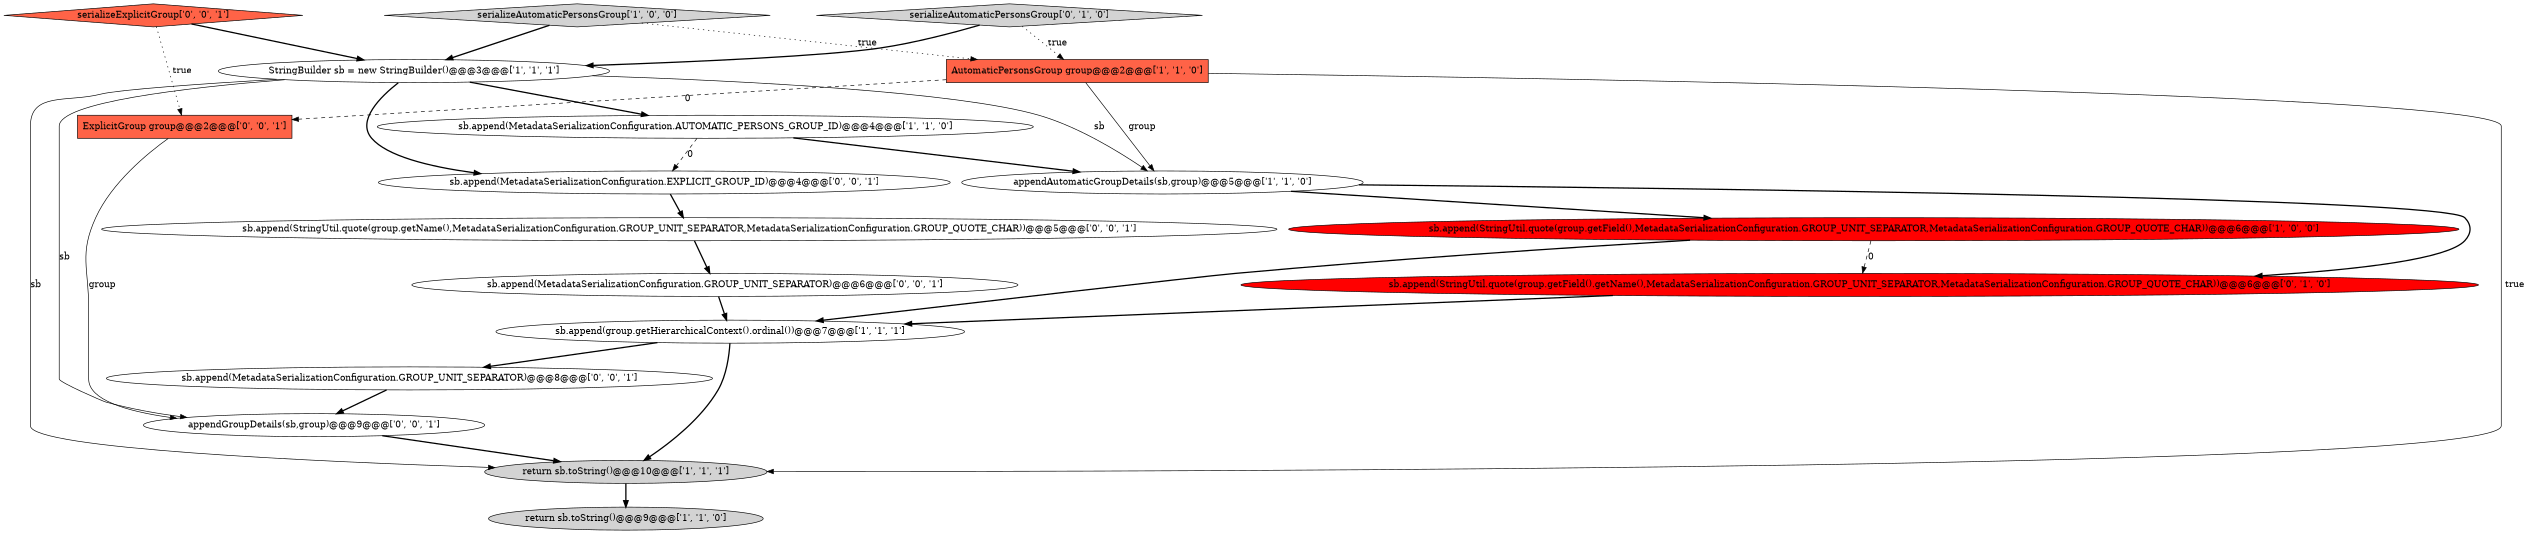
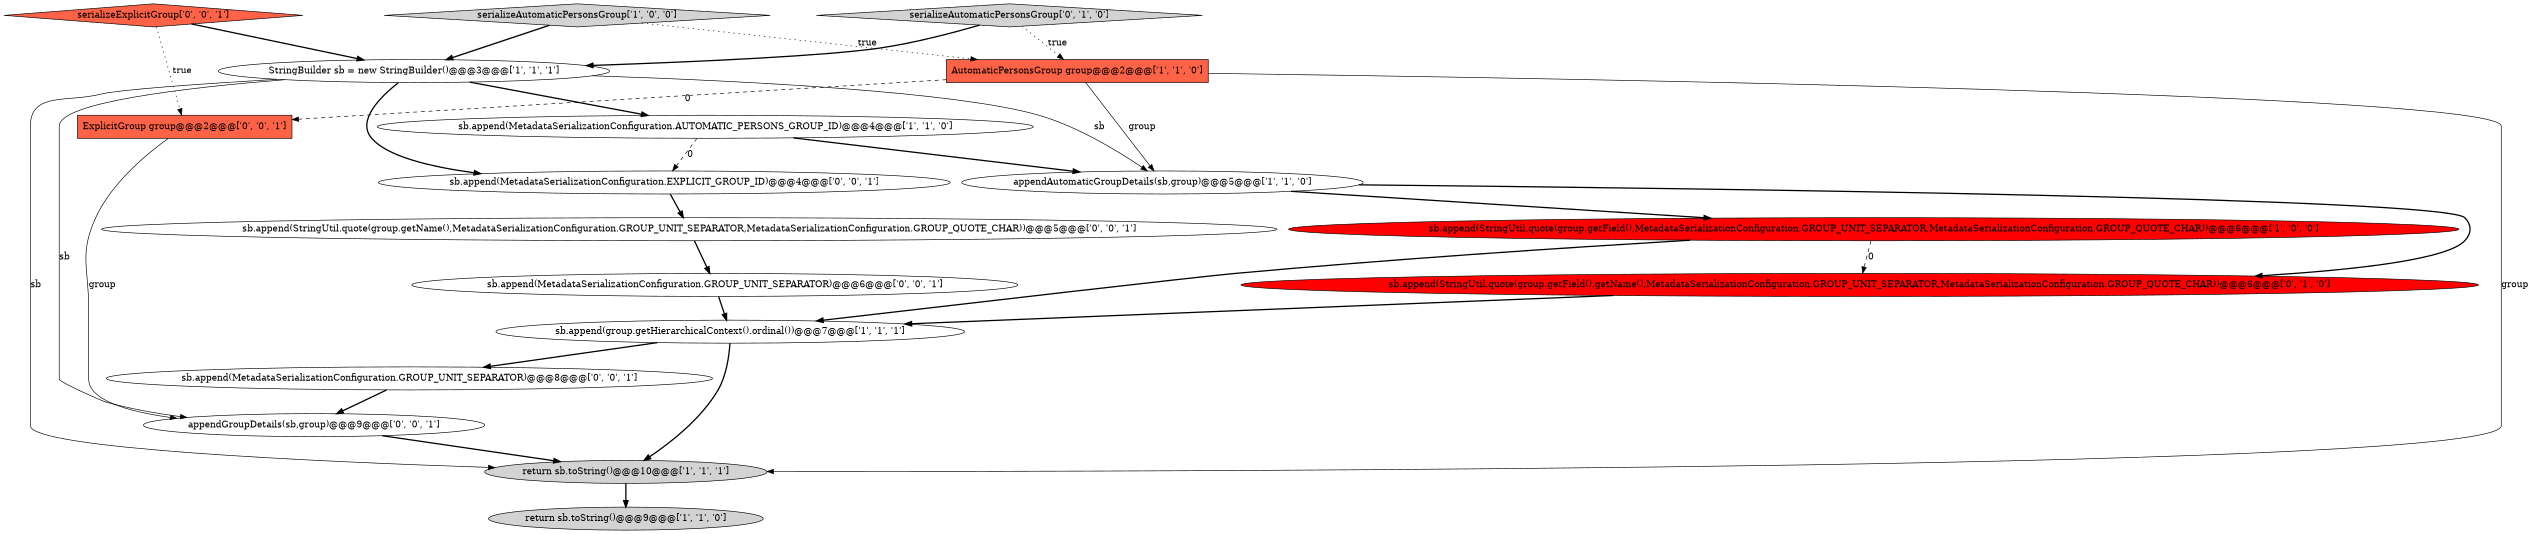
edge "AutomaticPersonsGroup group@@@2@@@['1', '1', '0']" -> "return sb.toString()@@@10@@@['1', '1', '1']": label "true" -> "group"
